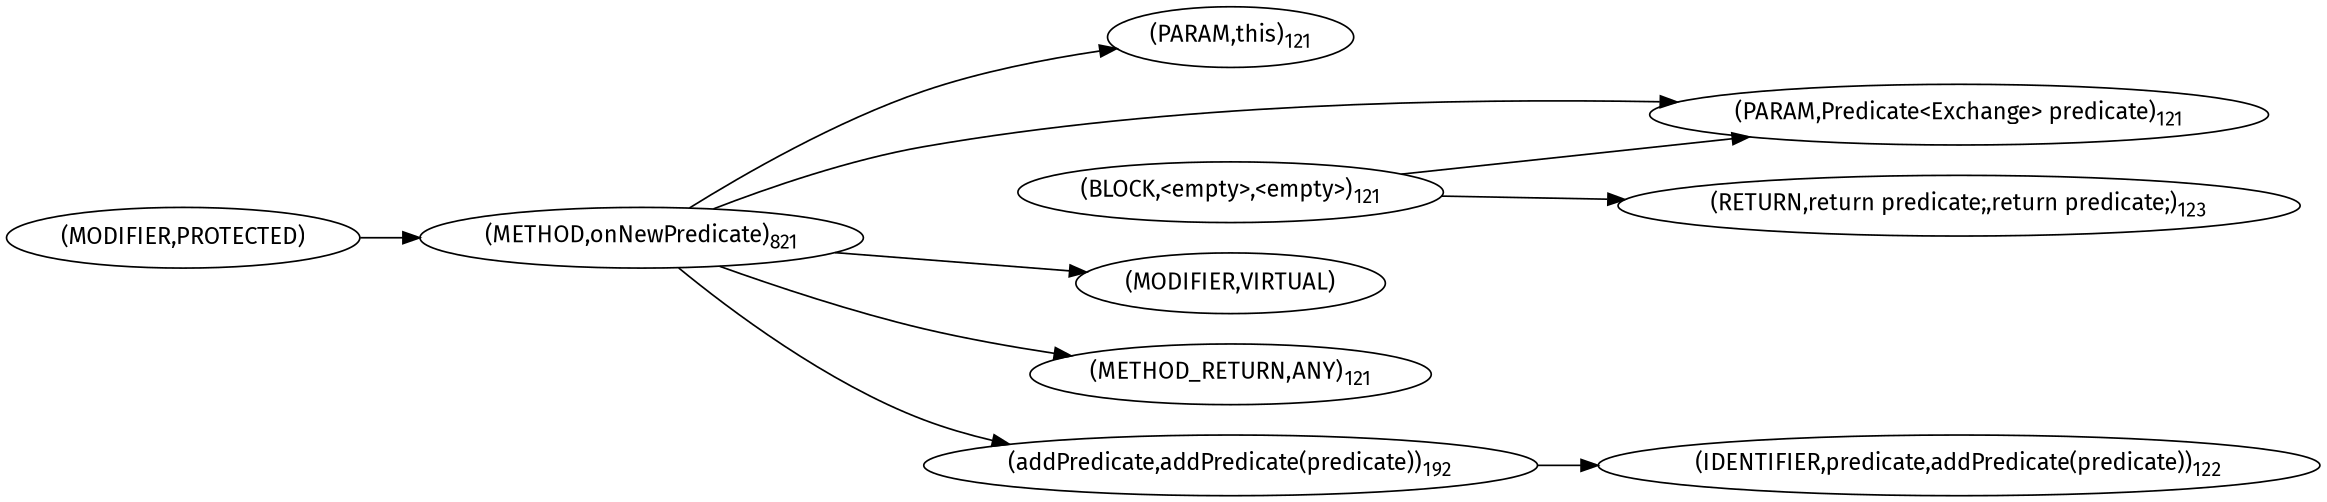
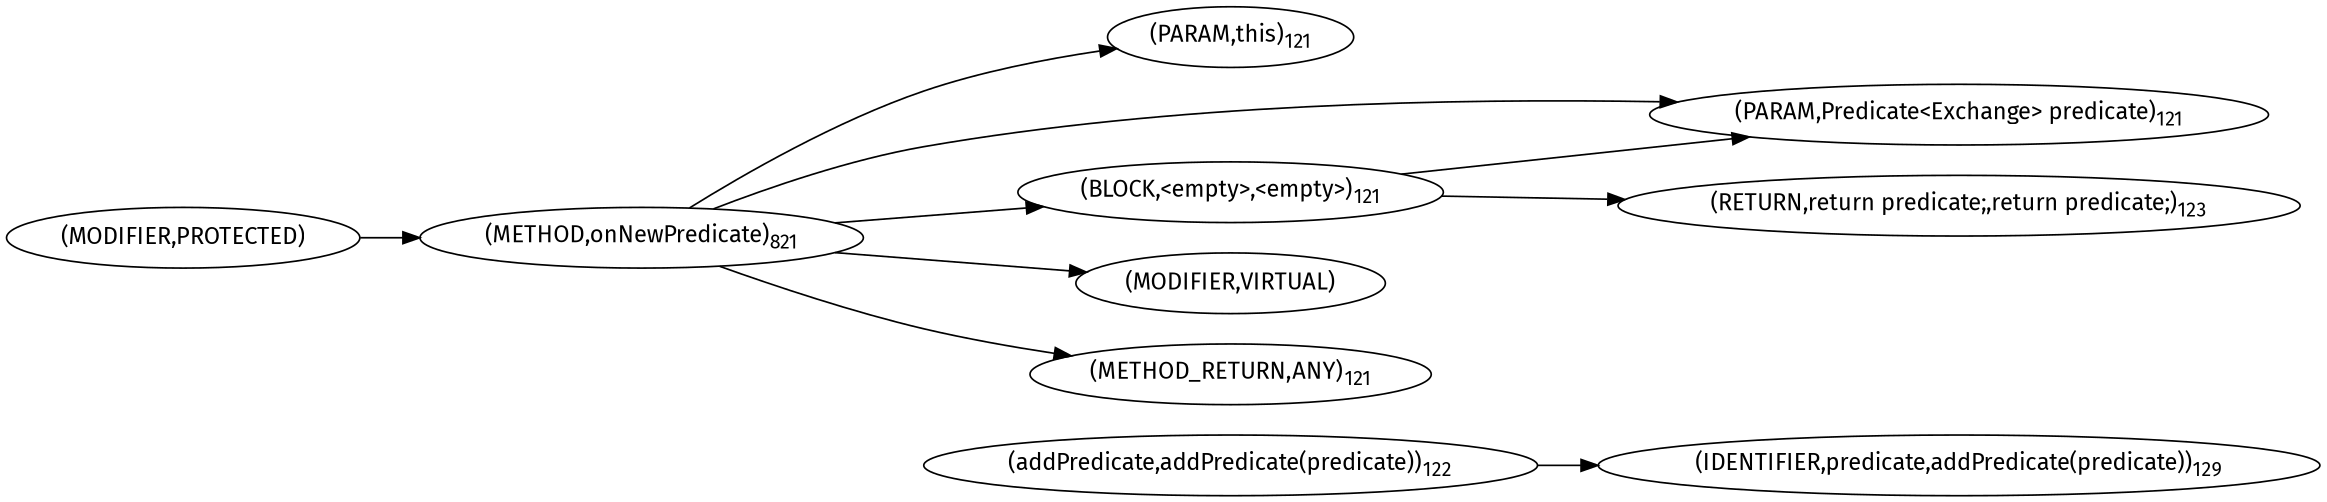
edge "(METHOD,onNewPredicate)" -> "(addPredicate,addPredicate(predicate))": now "(METHOD,onNewPredicate)" -> "(BLOCK,<empty>,<empty>)"
node "(addPredicate,addPredicate(predicate))": text "192" -> "122"
node "(IDENTIFIER,predicate,addPredicate(predicate))": text "122" -> "129"
